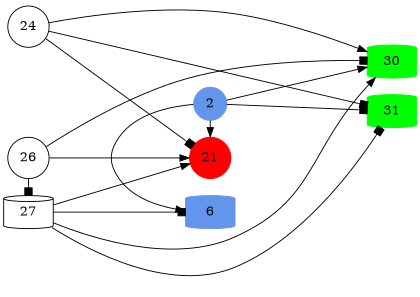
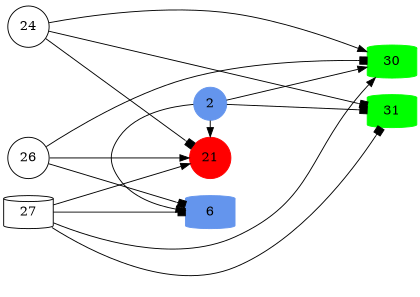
edge "26" -> "27": now "26" -> "6"
